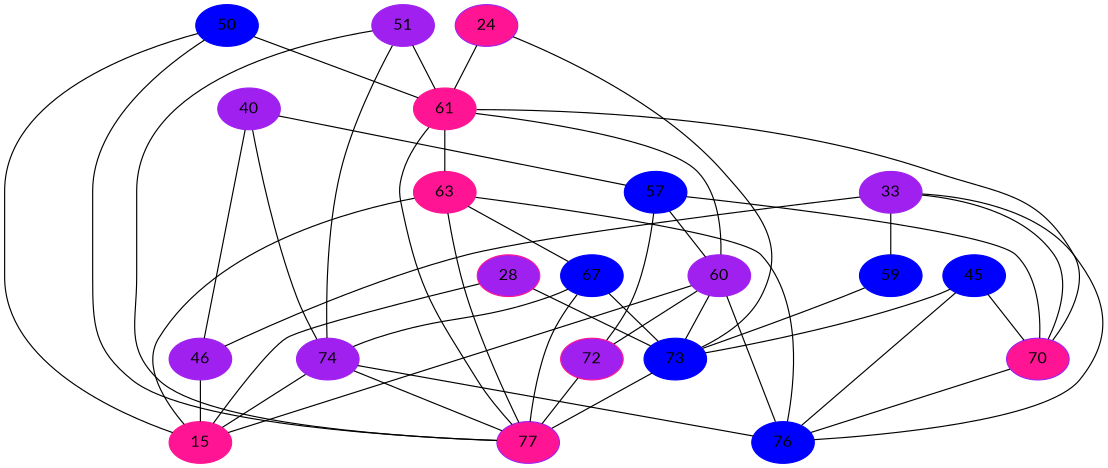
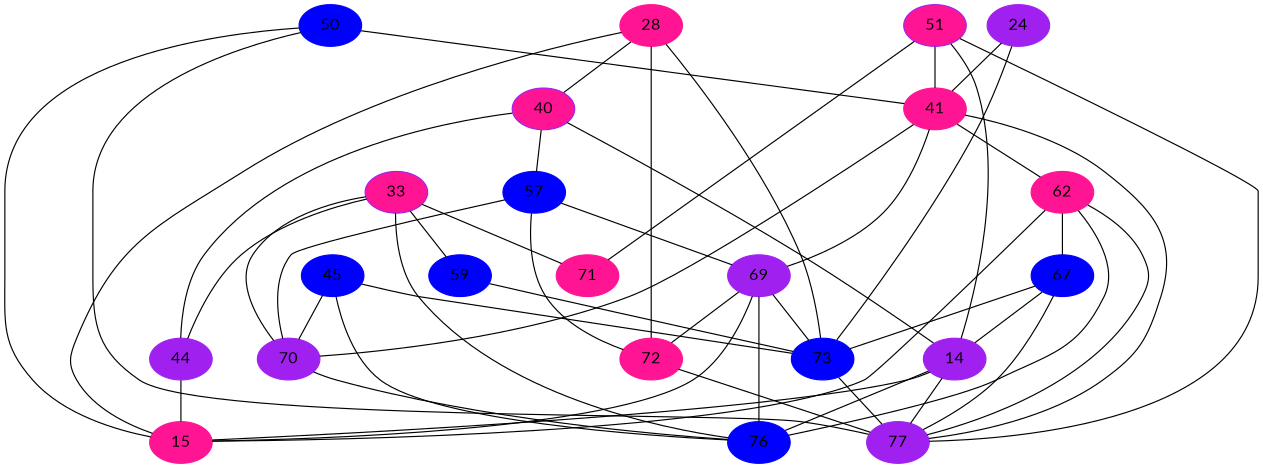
node "51": fillcolor purple -> deeppink
node "24": fillcolor deeppink -> purple
edge "28" -- "40": added
node "40": fillcolor purple -> deeppink
node "61": label "61" -> "41"
node "63": label "63" -> "62"
edge "28" -- "72": added
node "33": fillcolor purple -> deeppink
node "28": fillcolor purple -> deeppink
node "71": added
node "60": label "60" -> "69"
node "46": label "46" -> "44"
node "74": label "74" -> "14"
node "72": fillcolor purple -> deeppink
node "70": fillcolor deeppink -> purple
node "77": fillcolor deeppink -> purple
